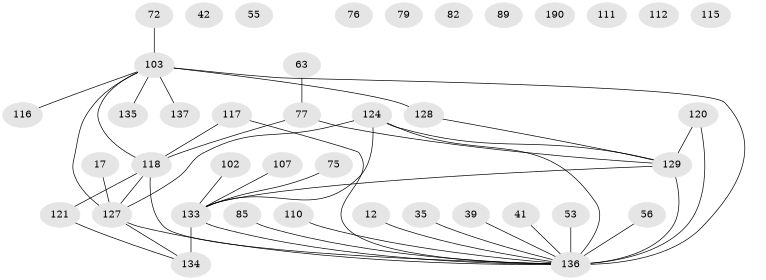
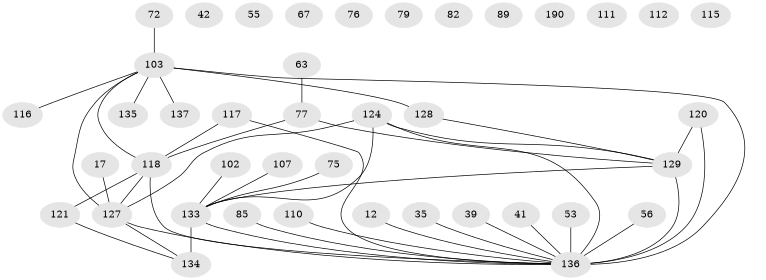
node "67": added
